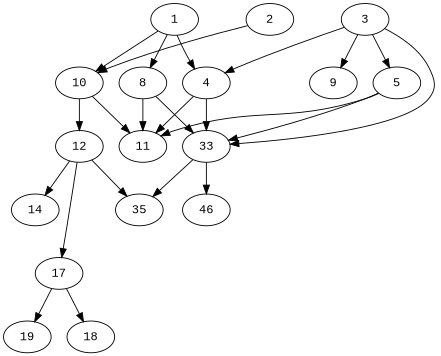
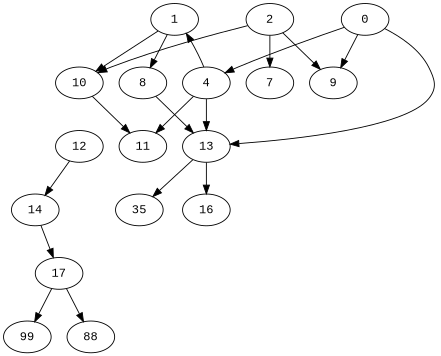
node "3": label "3" -> "0"
edge "1" -> "4": reversed
edge "2" -> "9": added
node "7": added
node "5": removed
edge "10" -> "12": removed
edge "8" -> "11": removed
node "33": label "33" -> "13"
edge "12" -> "35": removed
edge "12" -> "17": now "14" -> "17"
node "46": label "46" -> "16"
node "19": label "19" -> "99"
node "18": label "18" -> "88"
